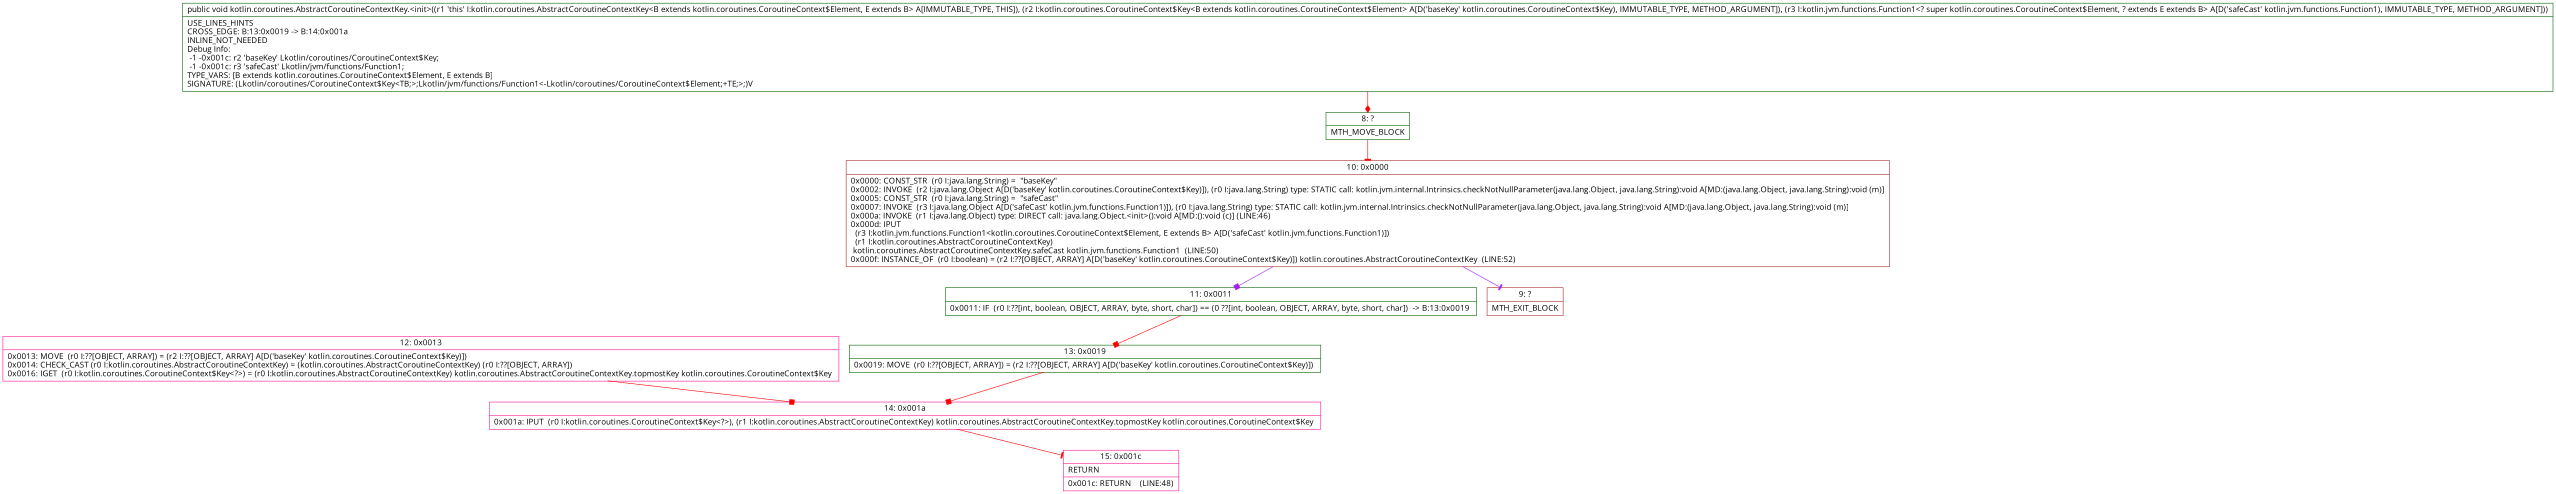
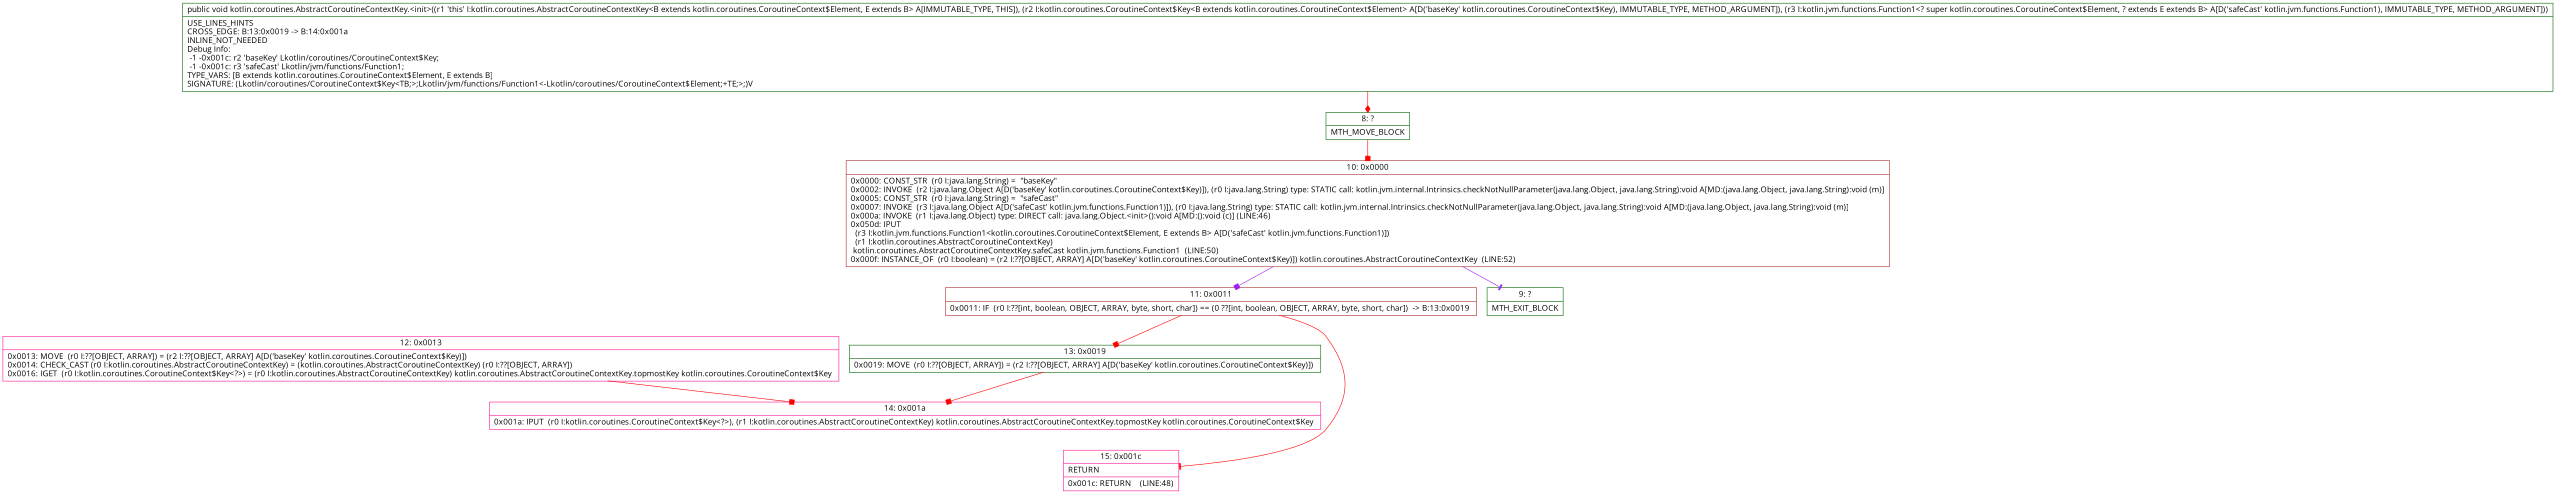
edge "8: ?" -> "10: 0x0000": arrowhead tee -> box
node "10: 0x0000": text "0x000d: IPUT" -> "0x050d: IPUT"
node "11: 0x0011": color darkgreen -> brown
node "9: ?": color brown -> darkgreen
edge "14: 0x001a" -> "15: 0x001c": now "11: 0x0011" -> "15: 0x001c"
